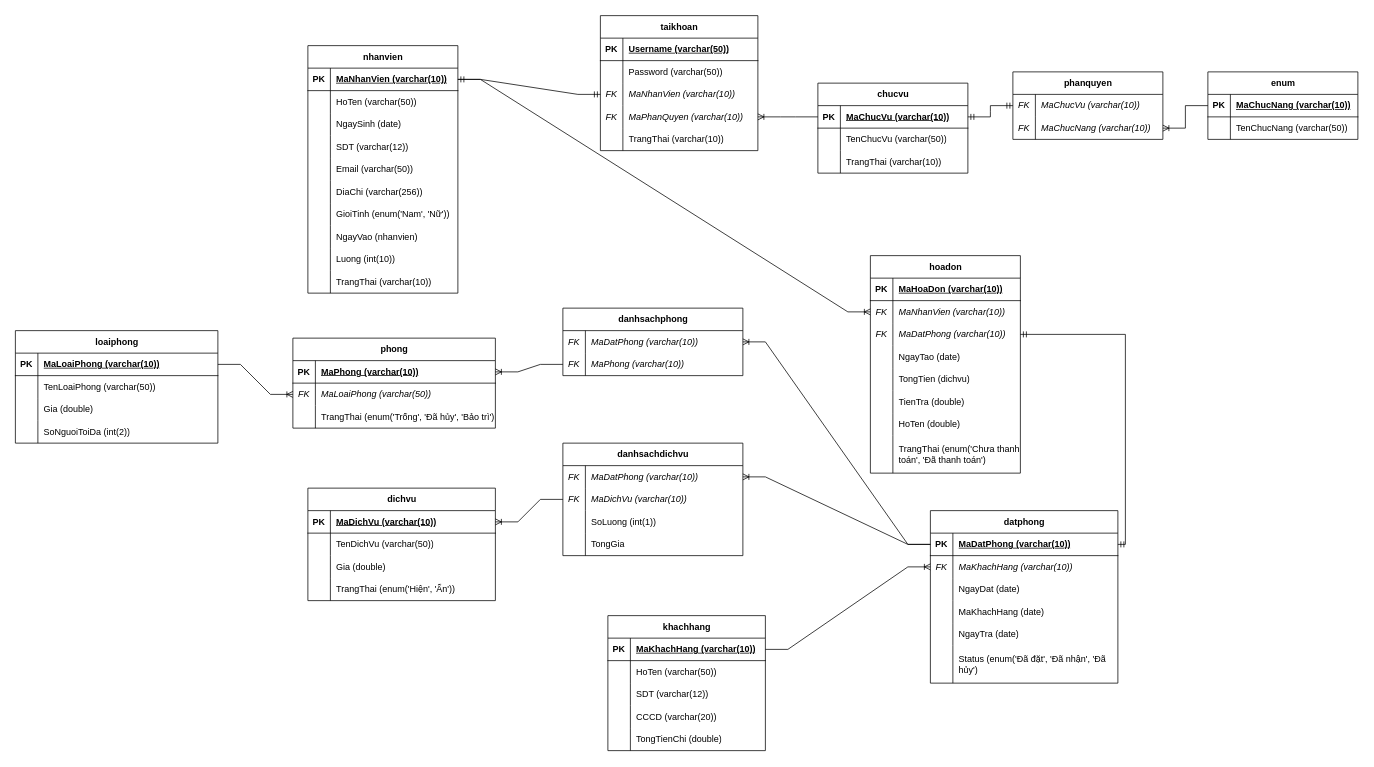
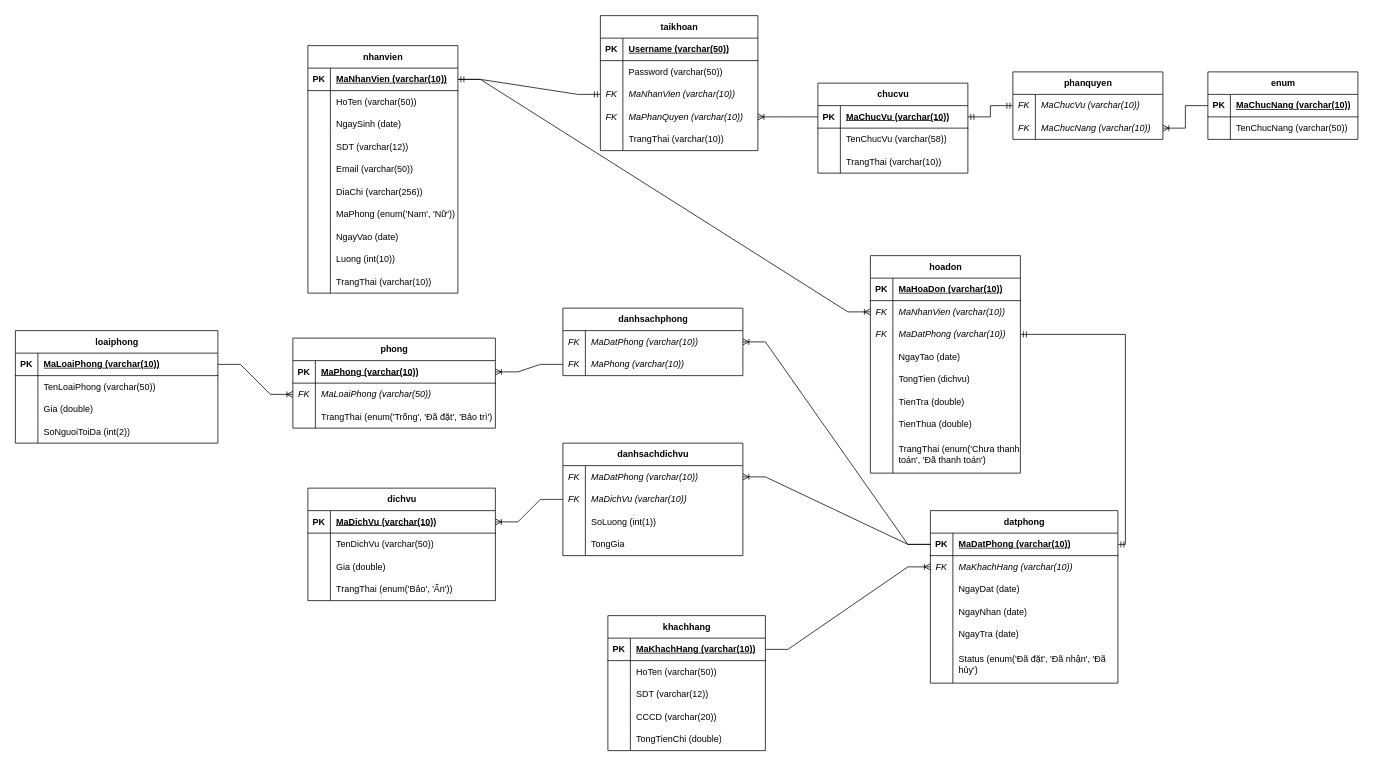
node "TenChucVu (varchar(50))": label "TenChucVu (varchar(50))" -> "TenChucVu (varchar(58))"
node "GioiTinh (enum('Nam', 'Nữ'))": label "GioiTinh (enum('Nam', 'Nữ'))" -> "MaPhong (enum('Nam', 'Nữ'))"
node "NgayVao (nhanvien)": label "NgayVao (nhanvien)" -> "NgayVao (date)"
node "TrangThai (enum('Trống', 'Đã hủy', 'Bảo trì')": label "TrangThai (enum('Trống', 'Đã hủy', 'Bảo trì')" -> "TrangThai (enum('Trống', 'Đã đặt', 'Bảo trì')"
node "HoTen (double)": label "HoTen (double)" -> "TienThua (double)"
node "TrangThai (enum('Hiện', 'Ẩn'))": label "TrangThai (enum('Hiện', 'Ẩn'))" -> "TrangThai (enum('Bảo', 'Ẩn'))"
node "MaKhachHang (date)": label "MaKhachHang (date)" -> "NgayNhan (date)"
